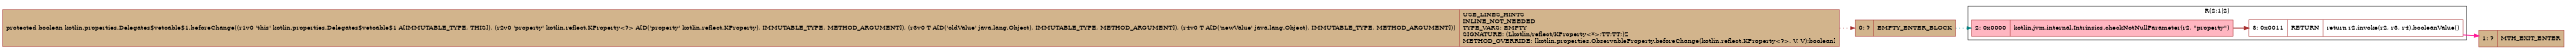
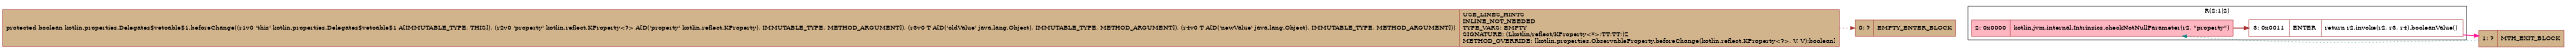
edge "0: ?" -> "2: 0x0000": now "1: ?" -> "2: 0x0000"
node "3: 0x0011": text "RETURN" -> "ENTER"
node "1: ?": text "MTH_EXIT_ENTER" -> "MTH_EXIT_BLOCK"
